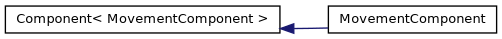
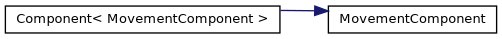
edge "MovementComponent" -> "Component< MovementComponent >": reversed
